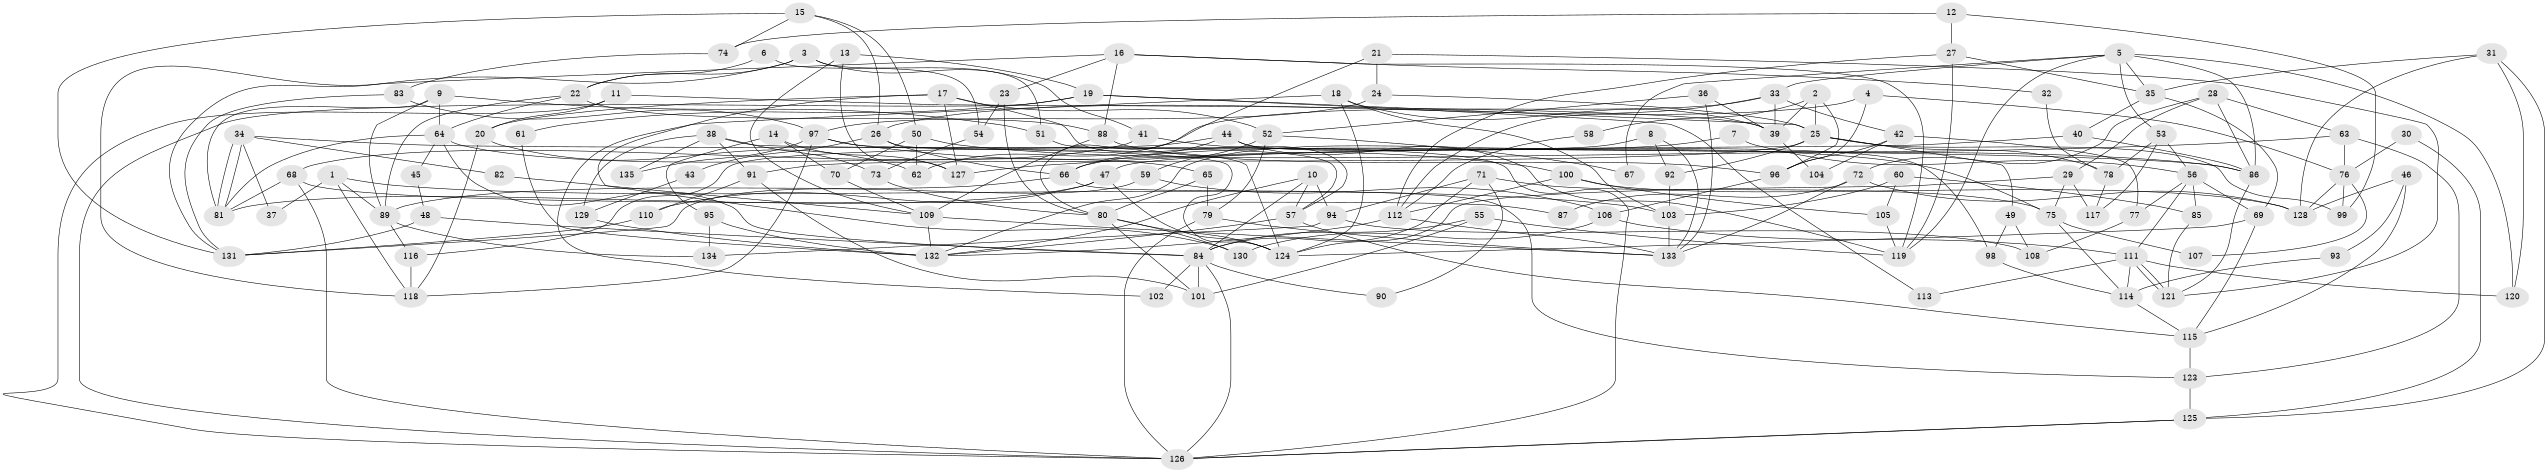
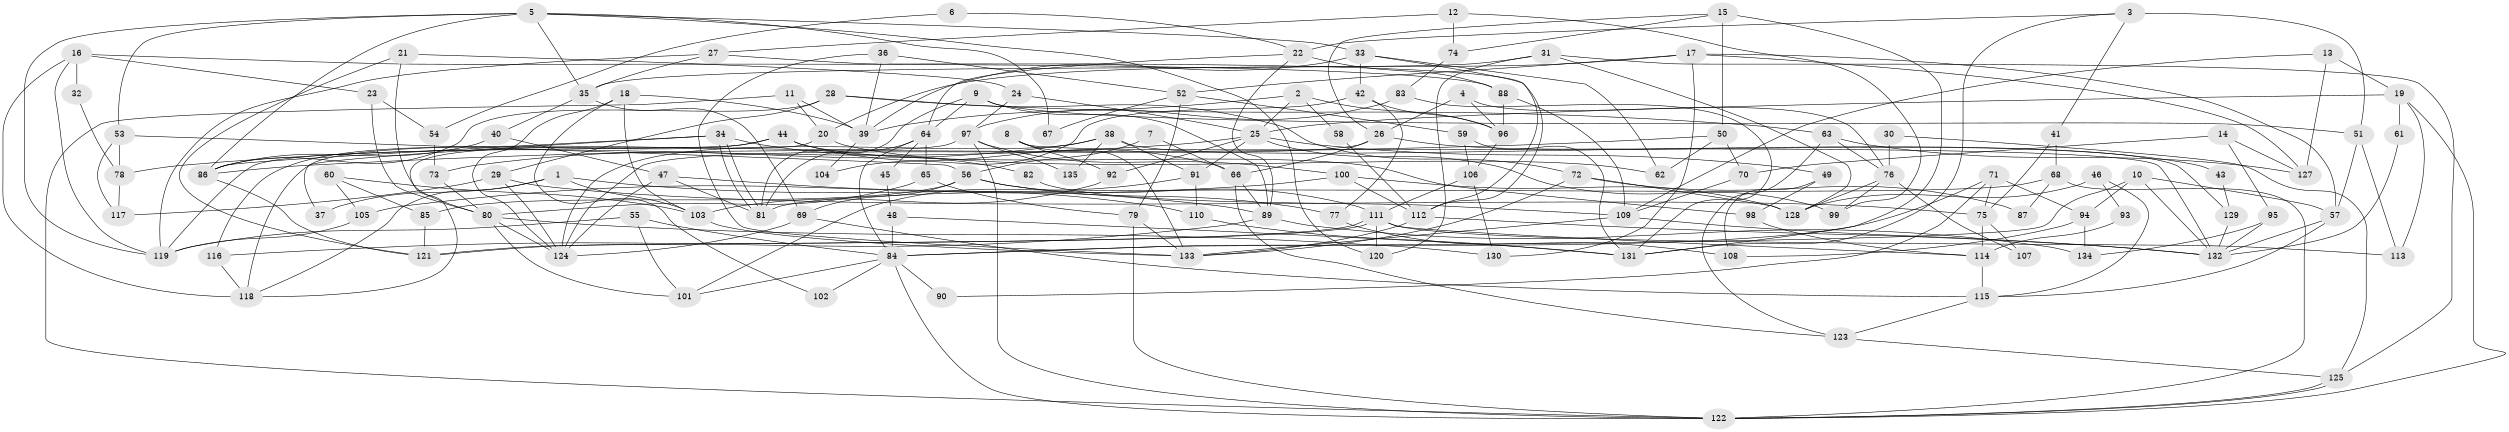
edge "51" -- "113": added
node "126": label "126" -> "122"
